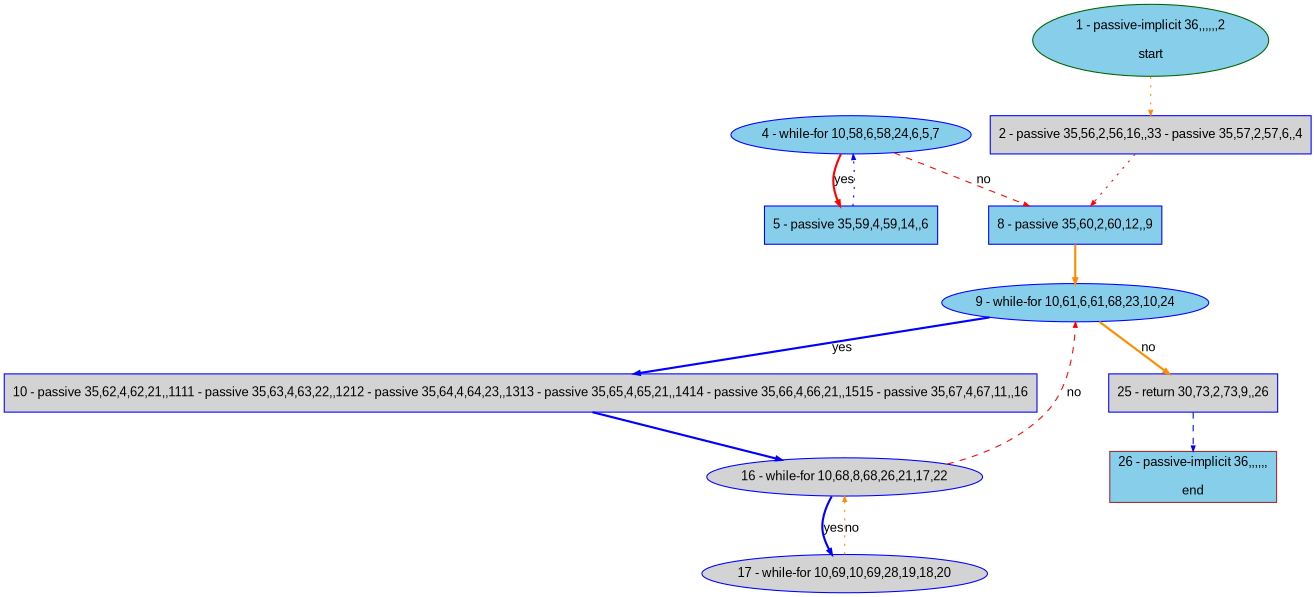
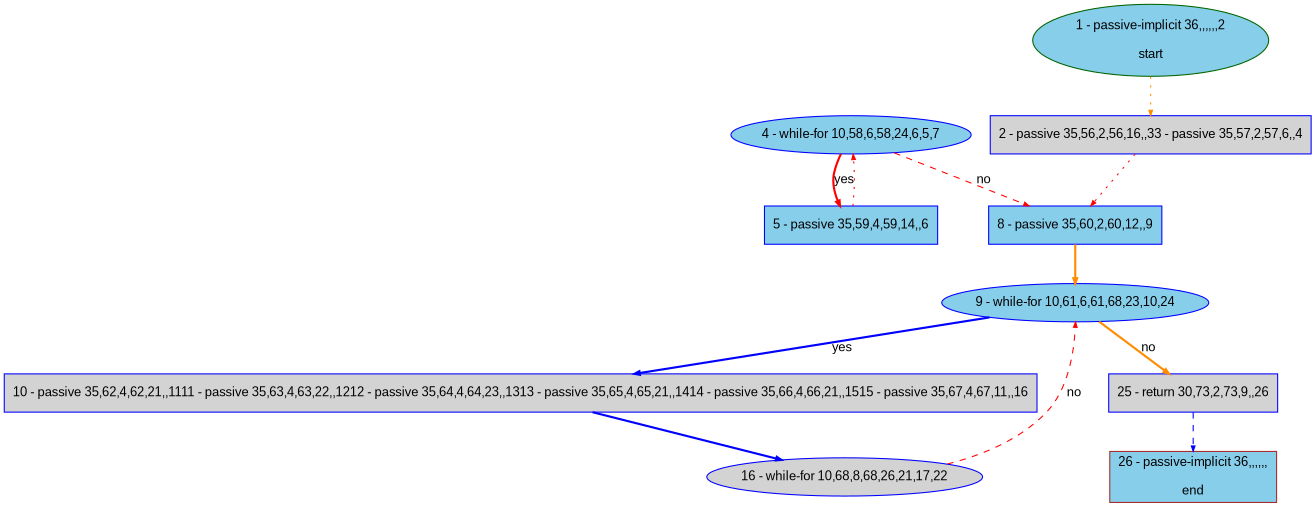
edge "5 - passive 35,59,4,59,14,,6" -> "4 - while-for 10,58,6,58,24,6,5,7": color blue -> red
node "17 - while-for 10,69,10,69,28,19,18,20": removed
